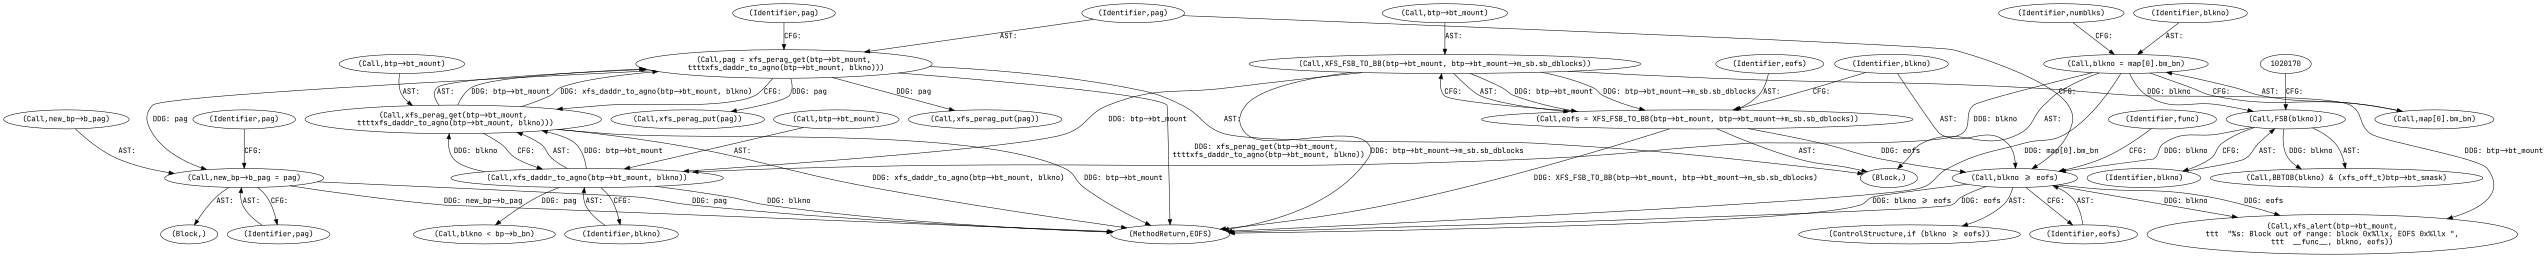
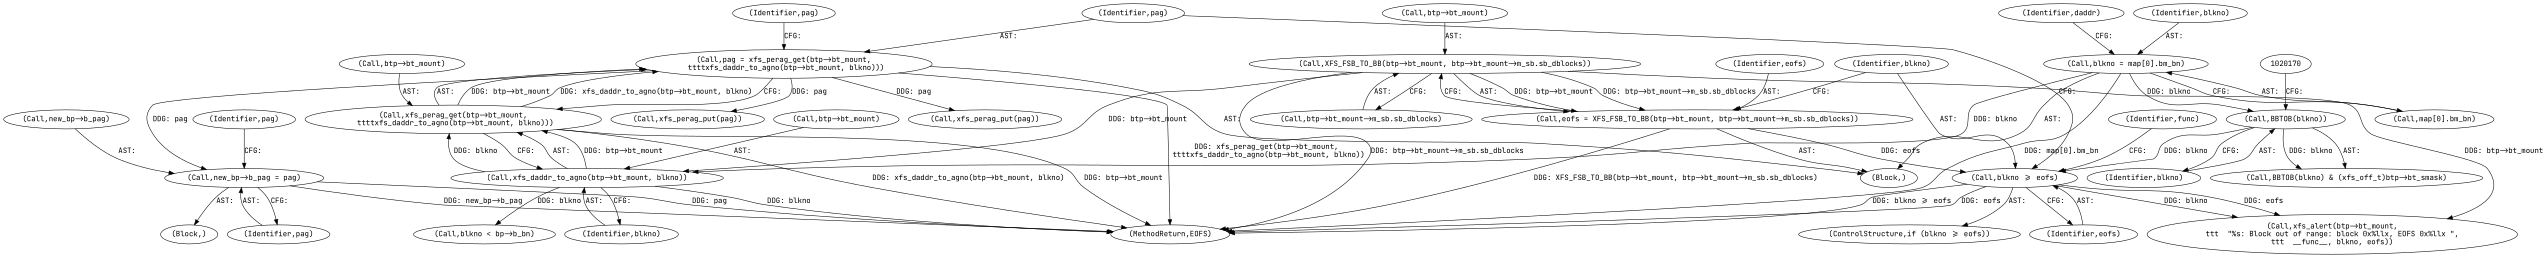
node "(Identifier,numblks)": label "(Identifier,numblks)" -> "(Identifier,daddr)"
node "(Call,btp->bt_mount->m_sb.sb_dblocks)": added
node "(Call,FSB(blkno))": label "(Call,FSB(blkno))" -> "(Call,BBTOB(blkno))"
edge "(Call,xfs_daddr_to_agno(btp->bt_mount, blkno))" -> "(Call,blkno < bp->b_bn)": label "DDG: pag" -> "DDG: blkno"
